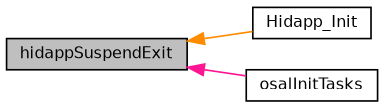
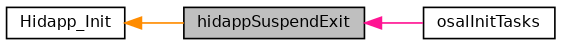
edge "Hidapp_Init" -> "hidappSuspendExit": reversed
